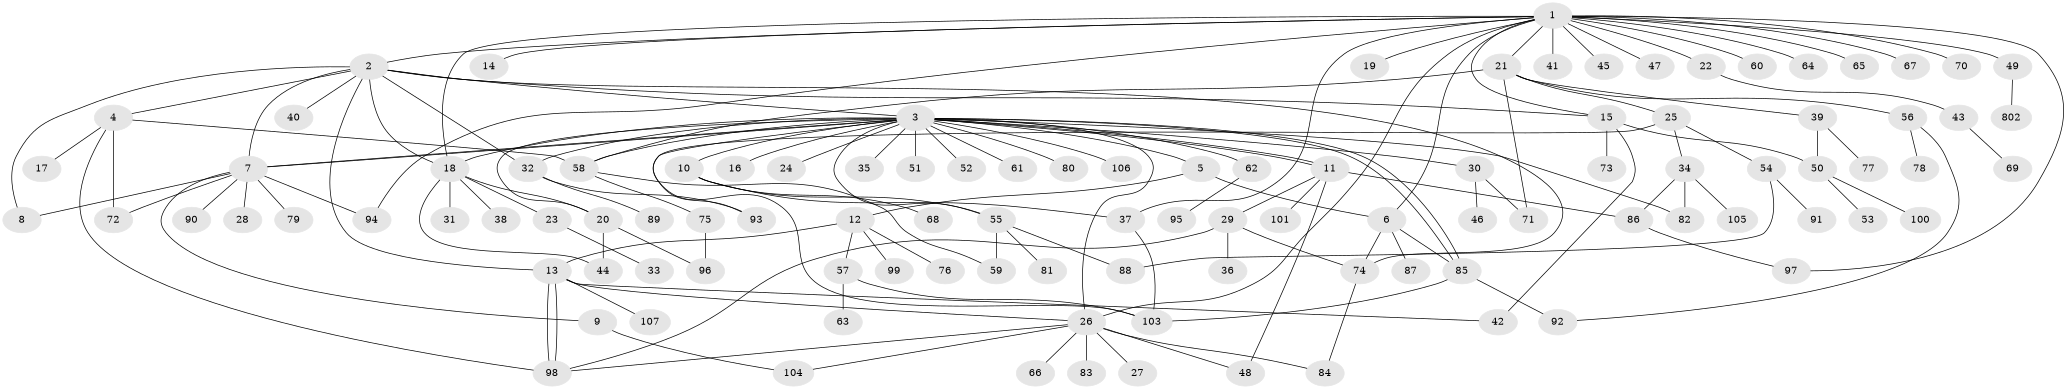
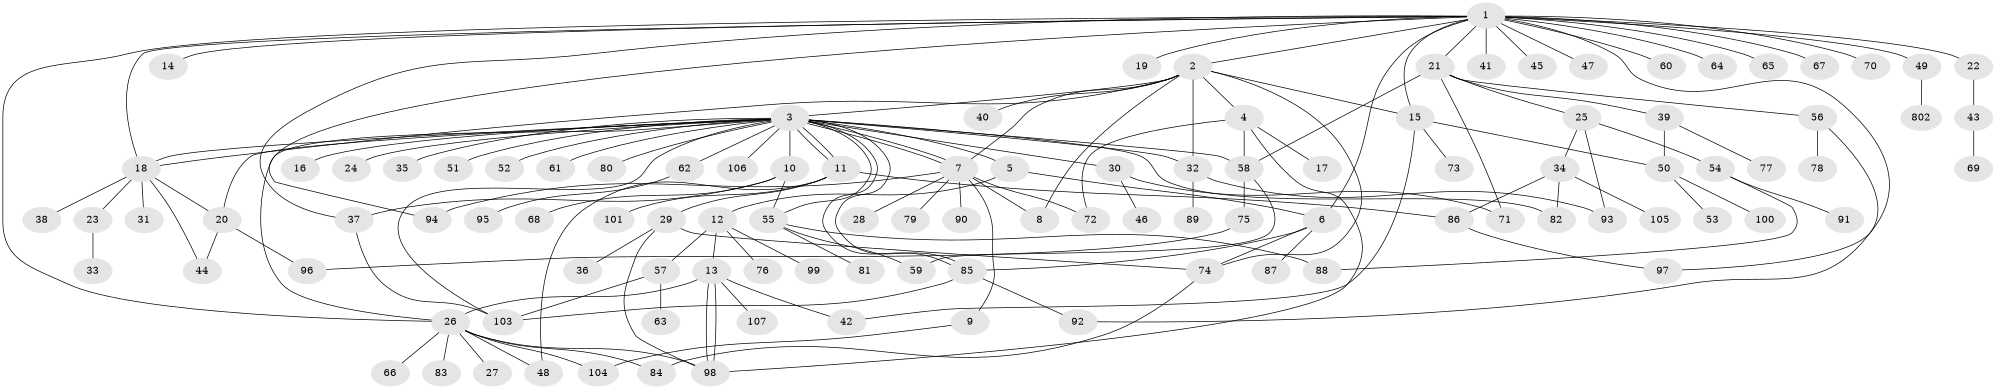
edge "2" -- "13": removed
